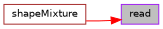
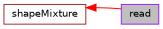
edge "shapeMixture" -> "read": reversed
